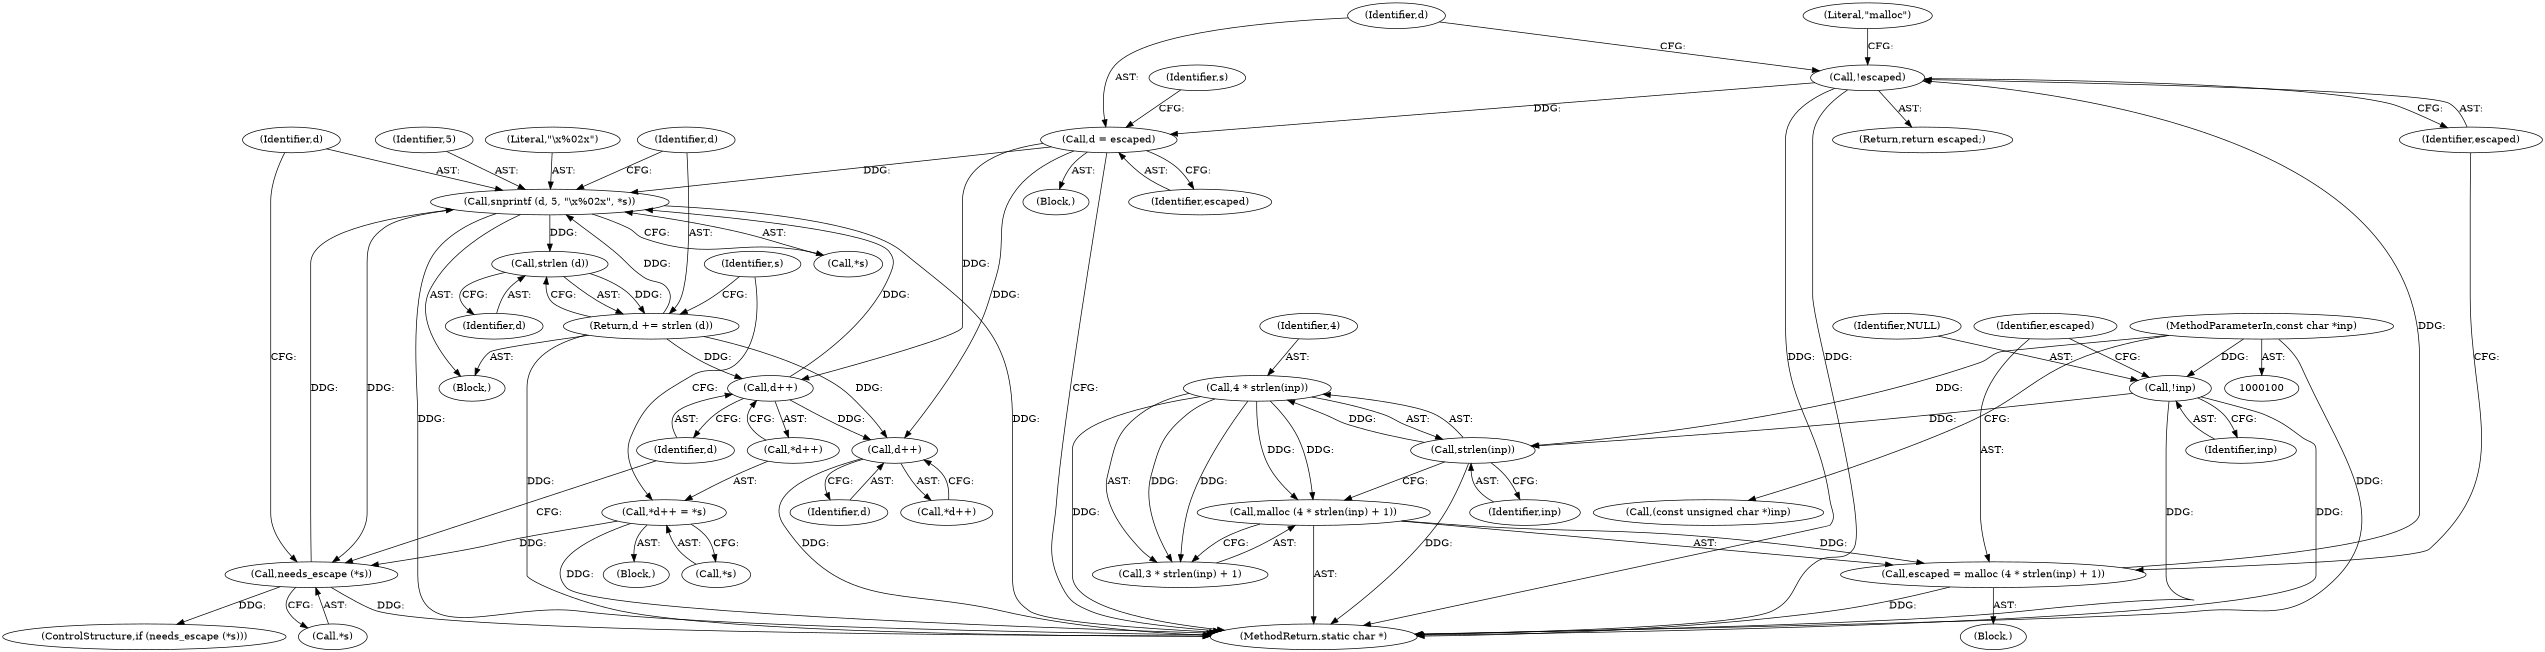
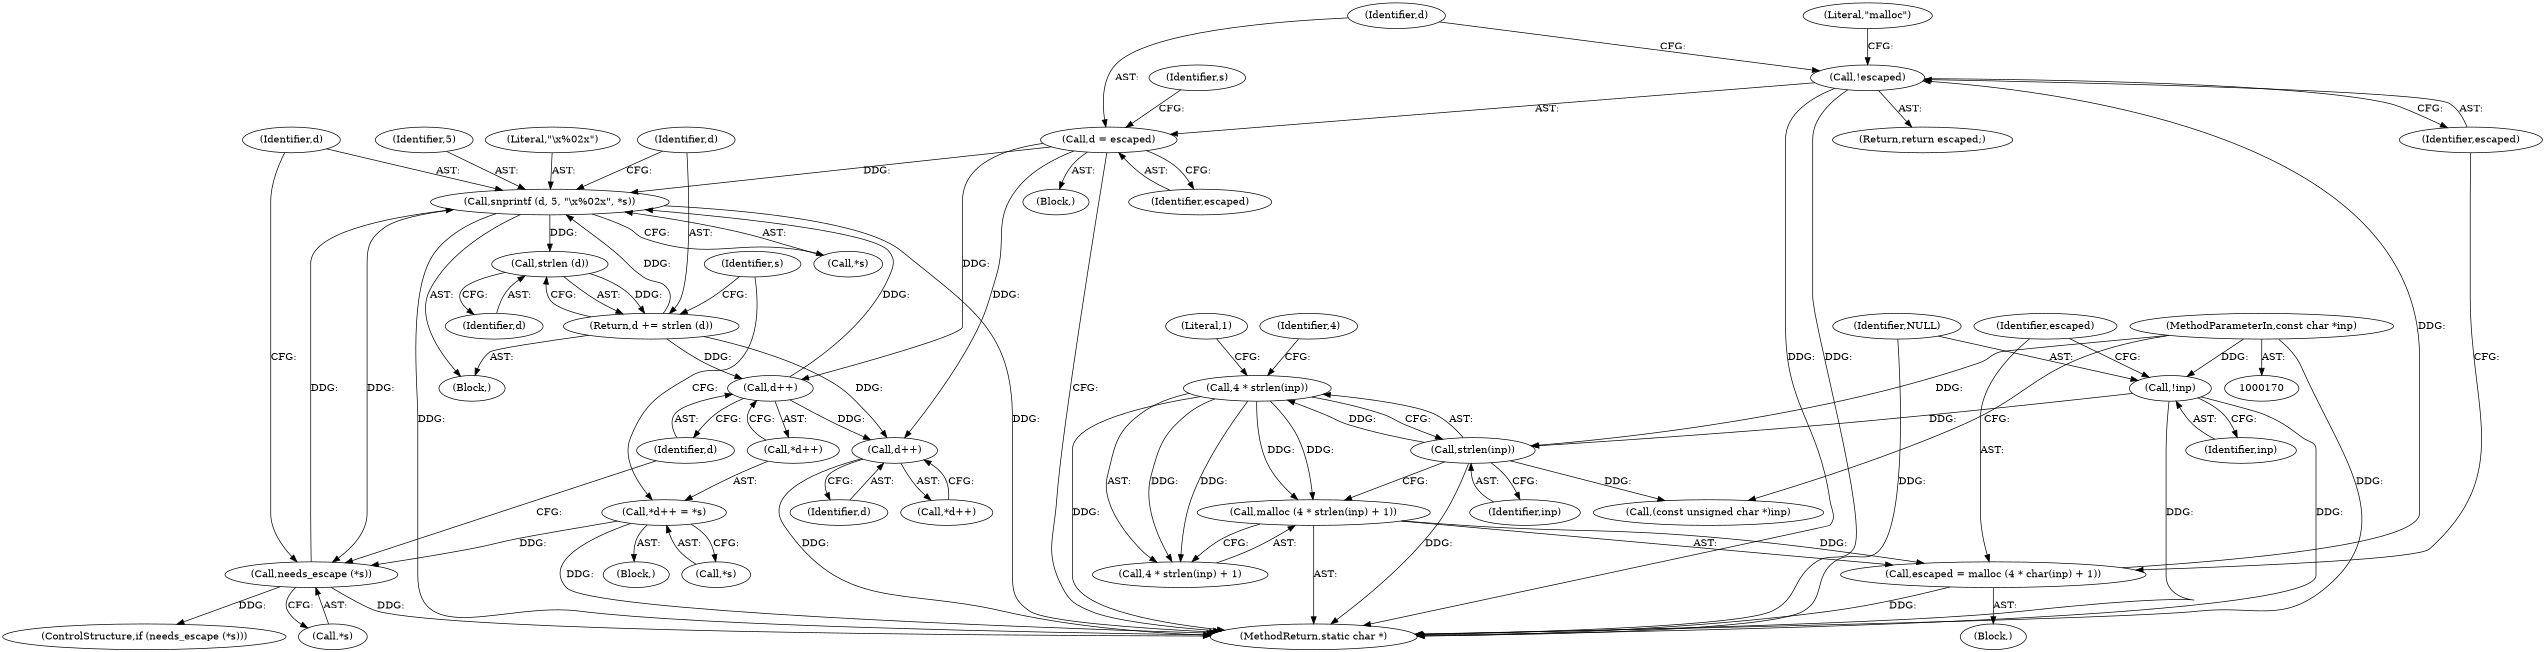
edge "(Call,!escaped)" -> "(Call,d = escaped)": label "DDG: " -> "AST: "
node "(Literal,1)": added
edge "(Identifier,4)" -> "(Call,4 * strlen(inp))": label "AST: " -> "CFG: "
node "1000100": label "1000100" -> "1000170"
edge "(Call,4 * strlen(inp))" -> "(Call,strlen(inp))": label "AST: " -> "CFG: "
edge "(Call,strlen(inp))" -> "(Call,(const unsigned char *)inp)": added, label "DDG:"
node "(Call,3 * strlen(inp) + 1)": label "(Call,3 * strlen(inp) + 1)" -> "(Call,4 * strlen(inp) + 1)"
node "(Call,escaped = malloc (4 * strlen(inp) + 1))": label "(Call,escaped = malloc (4 * strlen(inp) + 1))" -> "(Call,escaped = malloc (4 * char(inp) + 1))"
edge "(Return,d += strlen (d))" -> "(MethodReturn,static char *)": now "(Identifier,NULL)" -> "(MethodReturn,static char *)"
